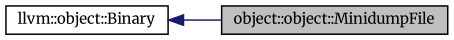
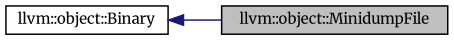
node "object::object::MinidumpFile": label "object::object::MinidumpFile" -> "llvm::object::MinidumpFile"
